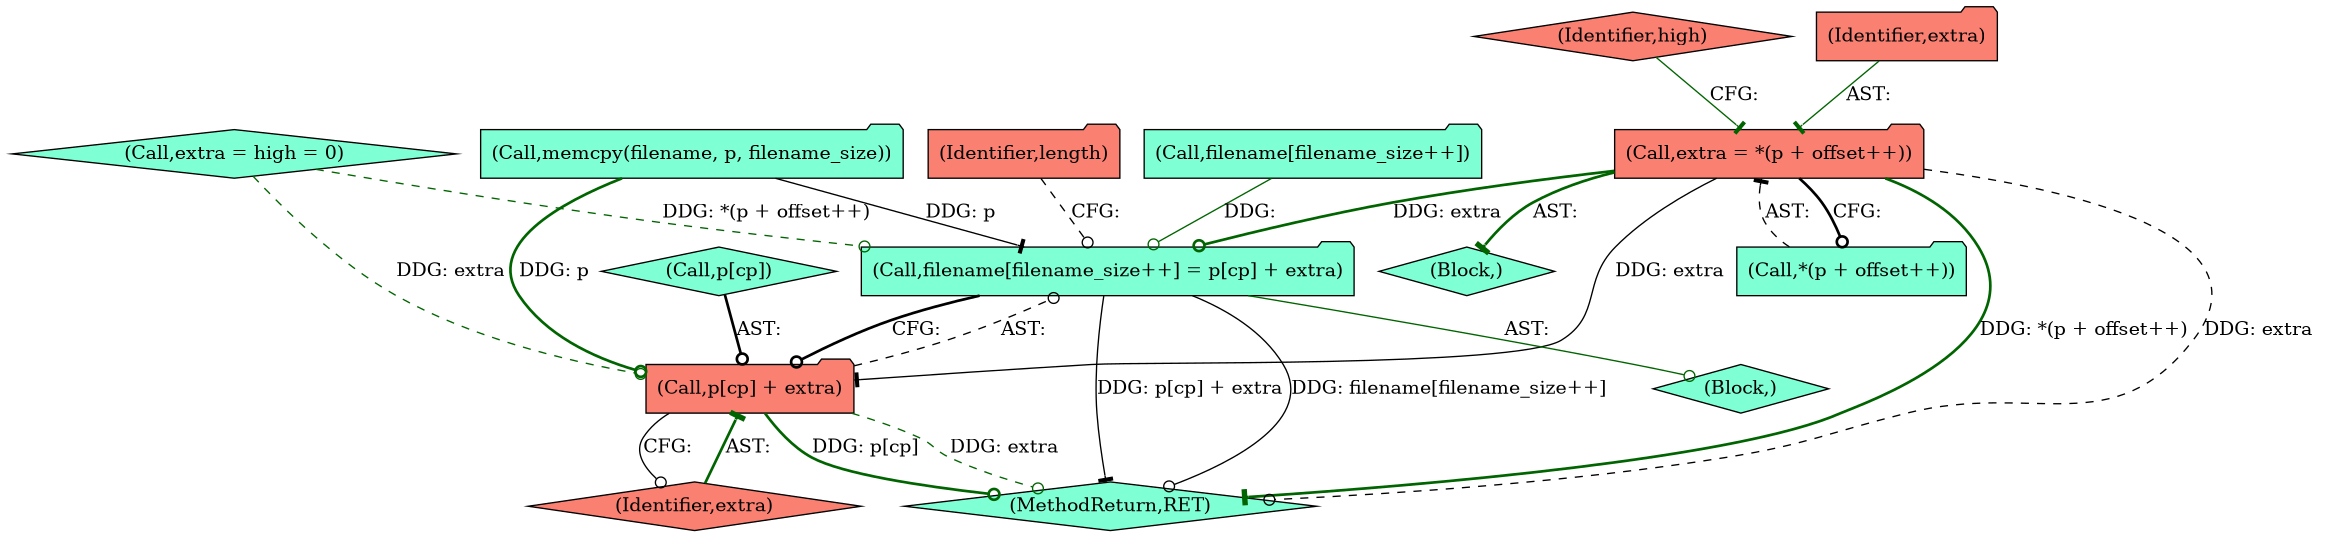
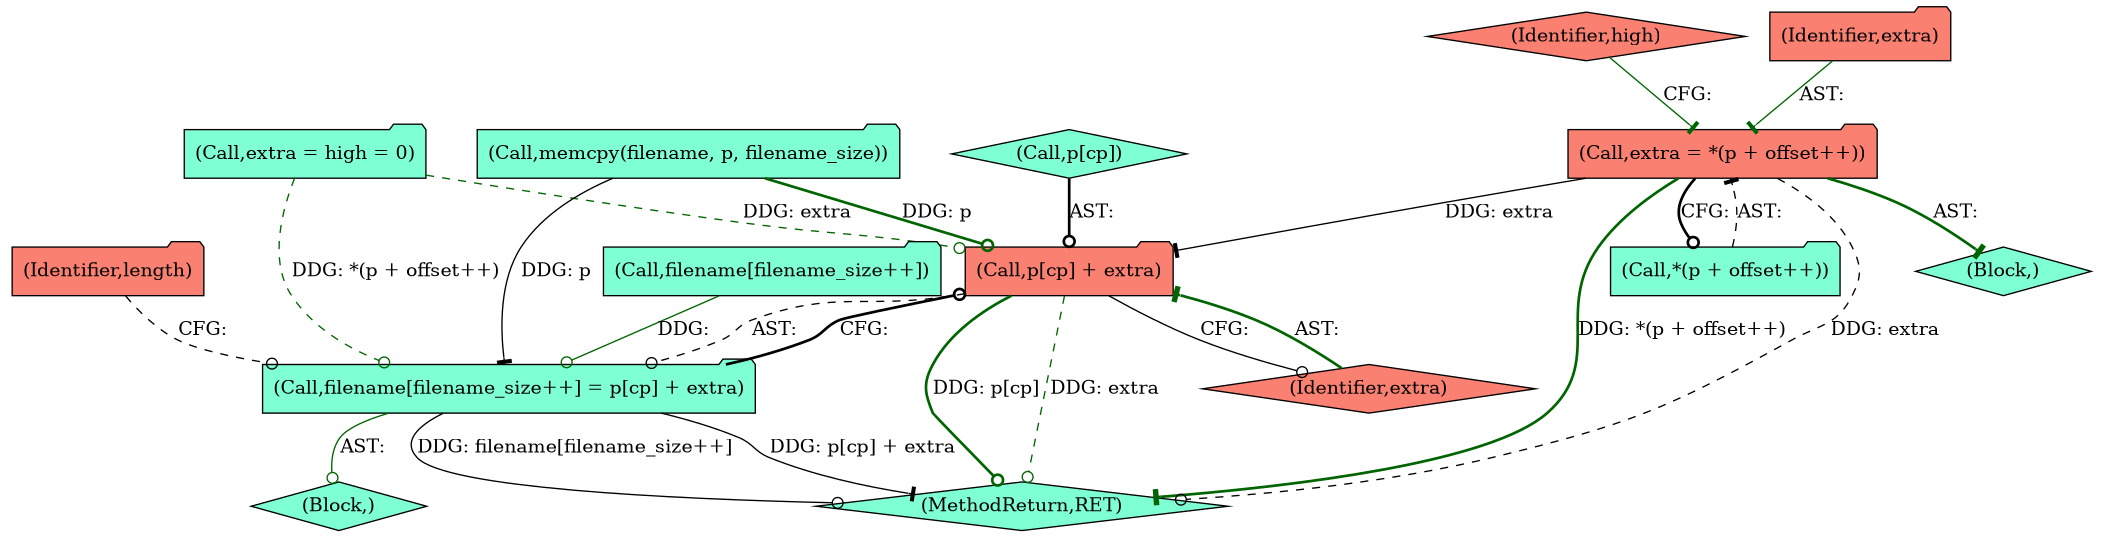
node "(Call,extra = high = 0)": shape diamond -> folder
edge "(Call,extra = *(p + offset++))" -> "(Call,filename[filename_size++] = p[cp] + extra)": removed, label "DDG: extra"
